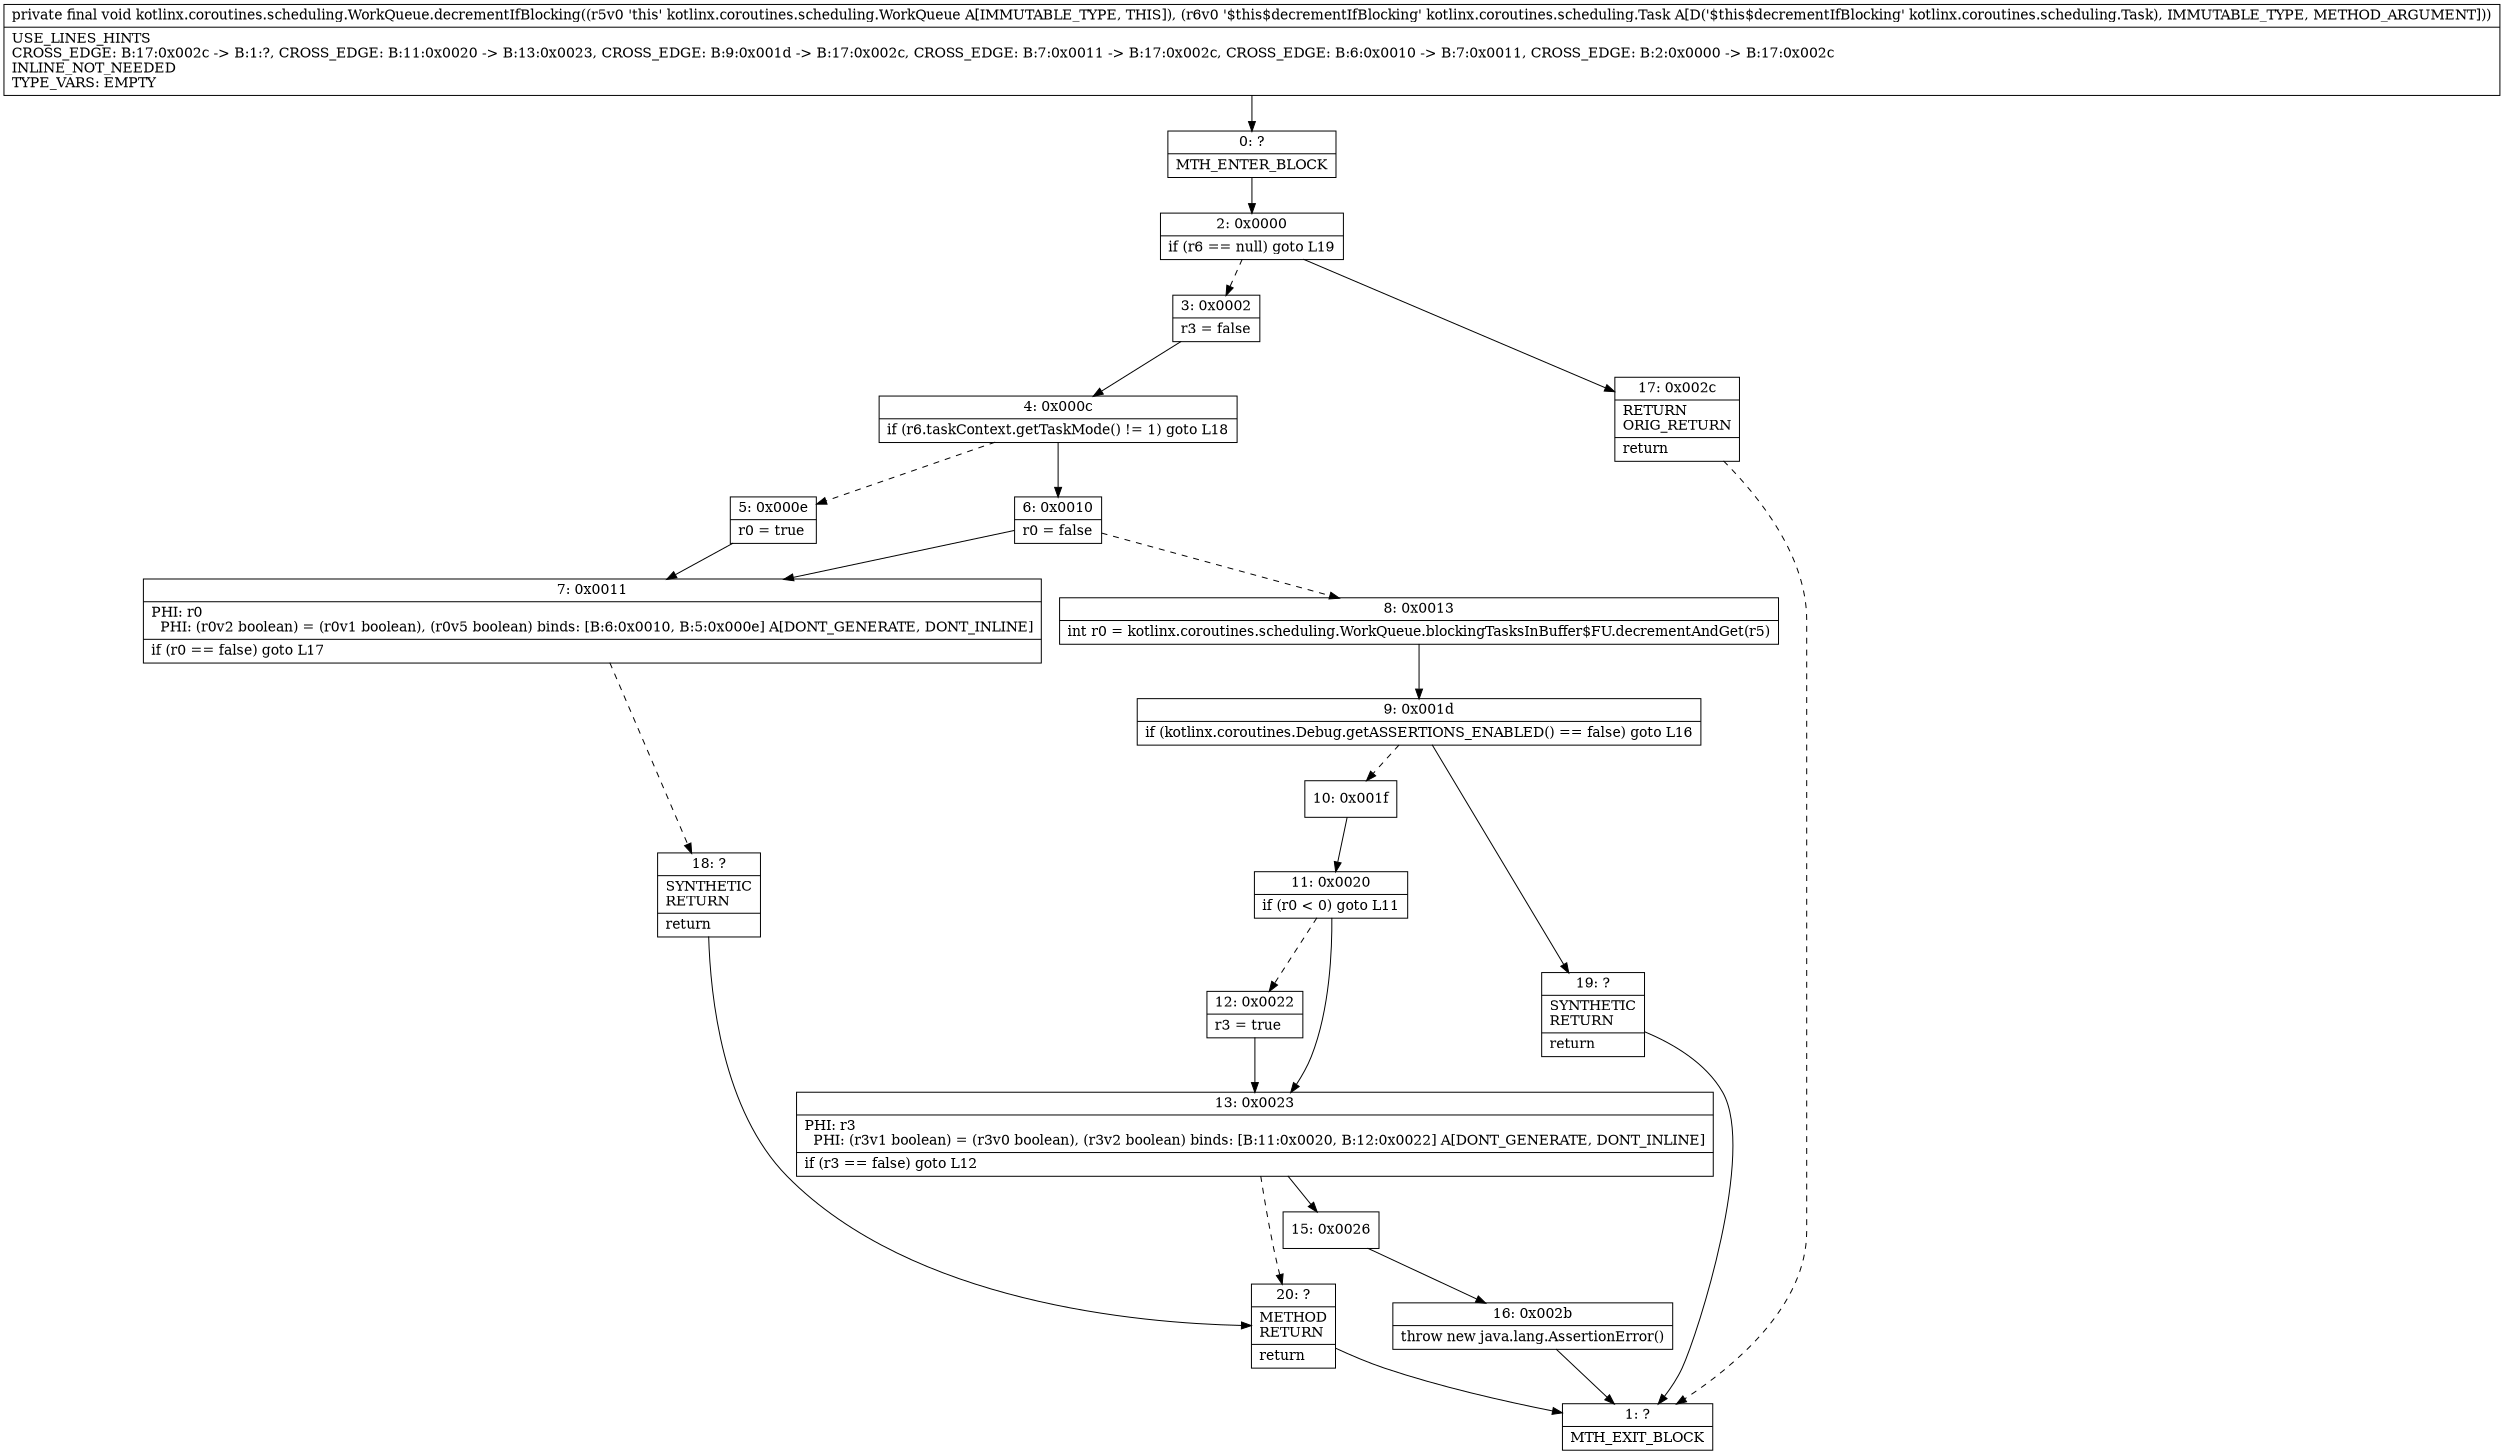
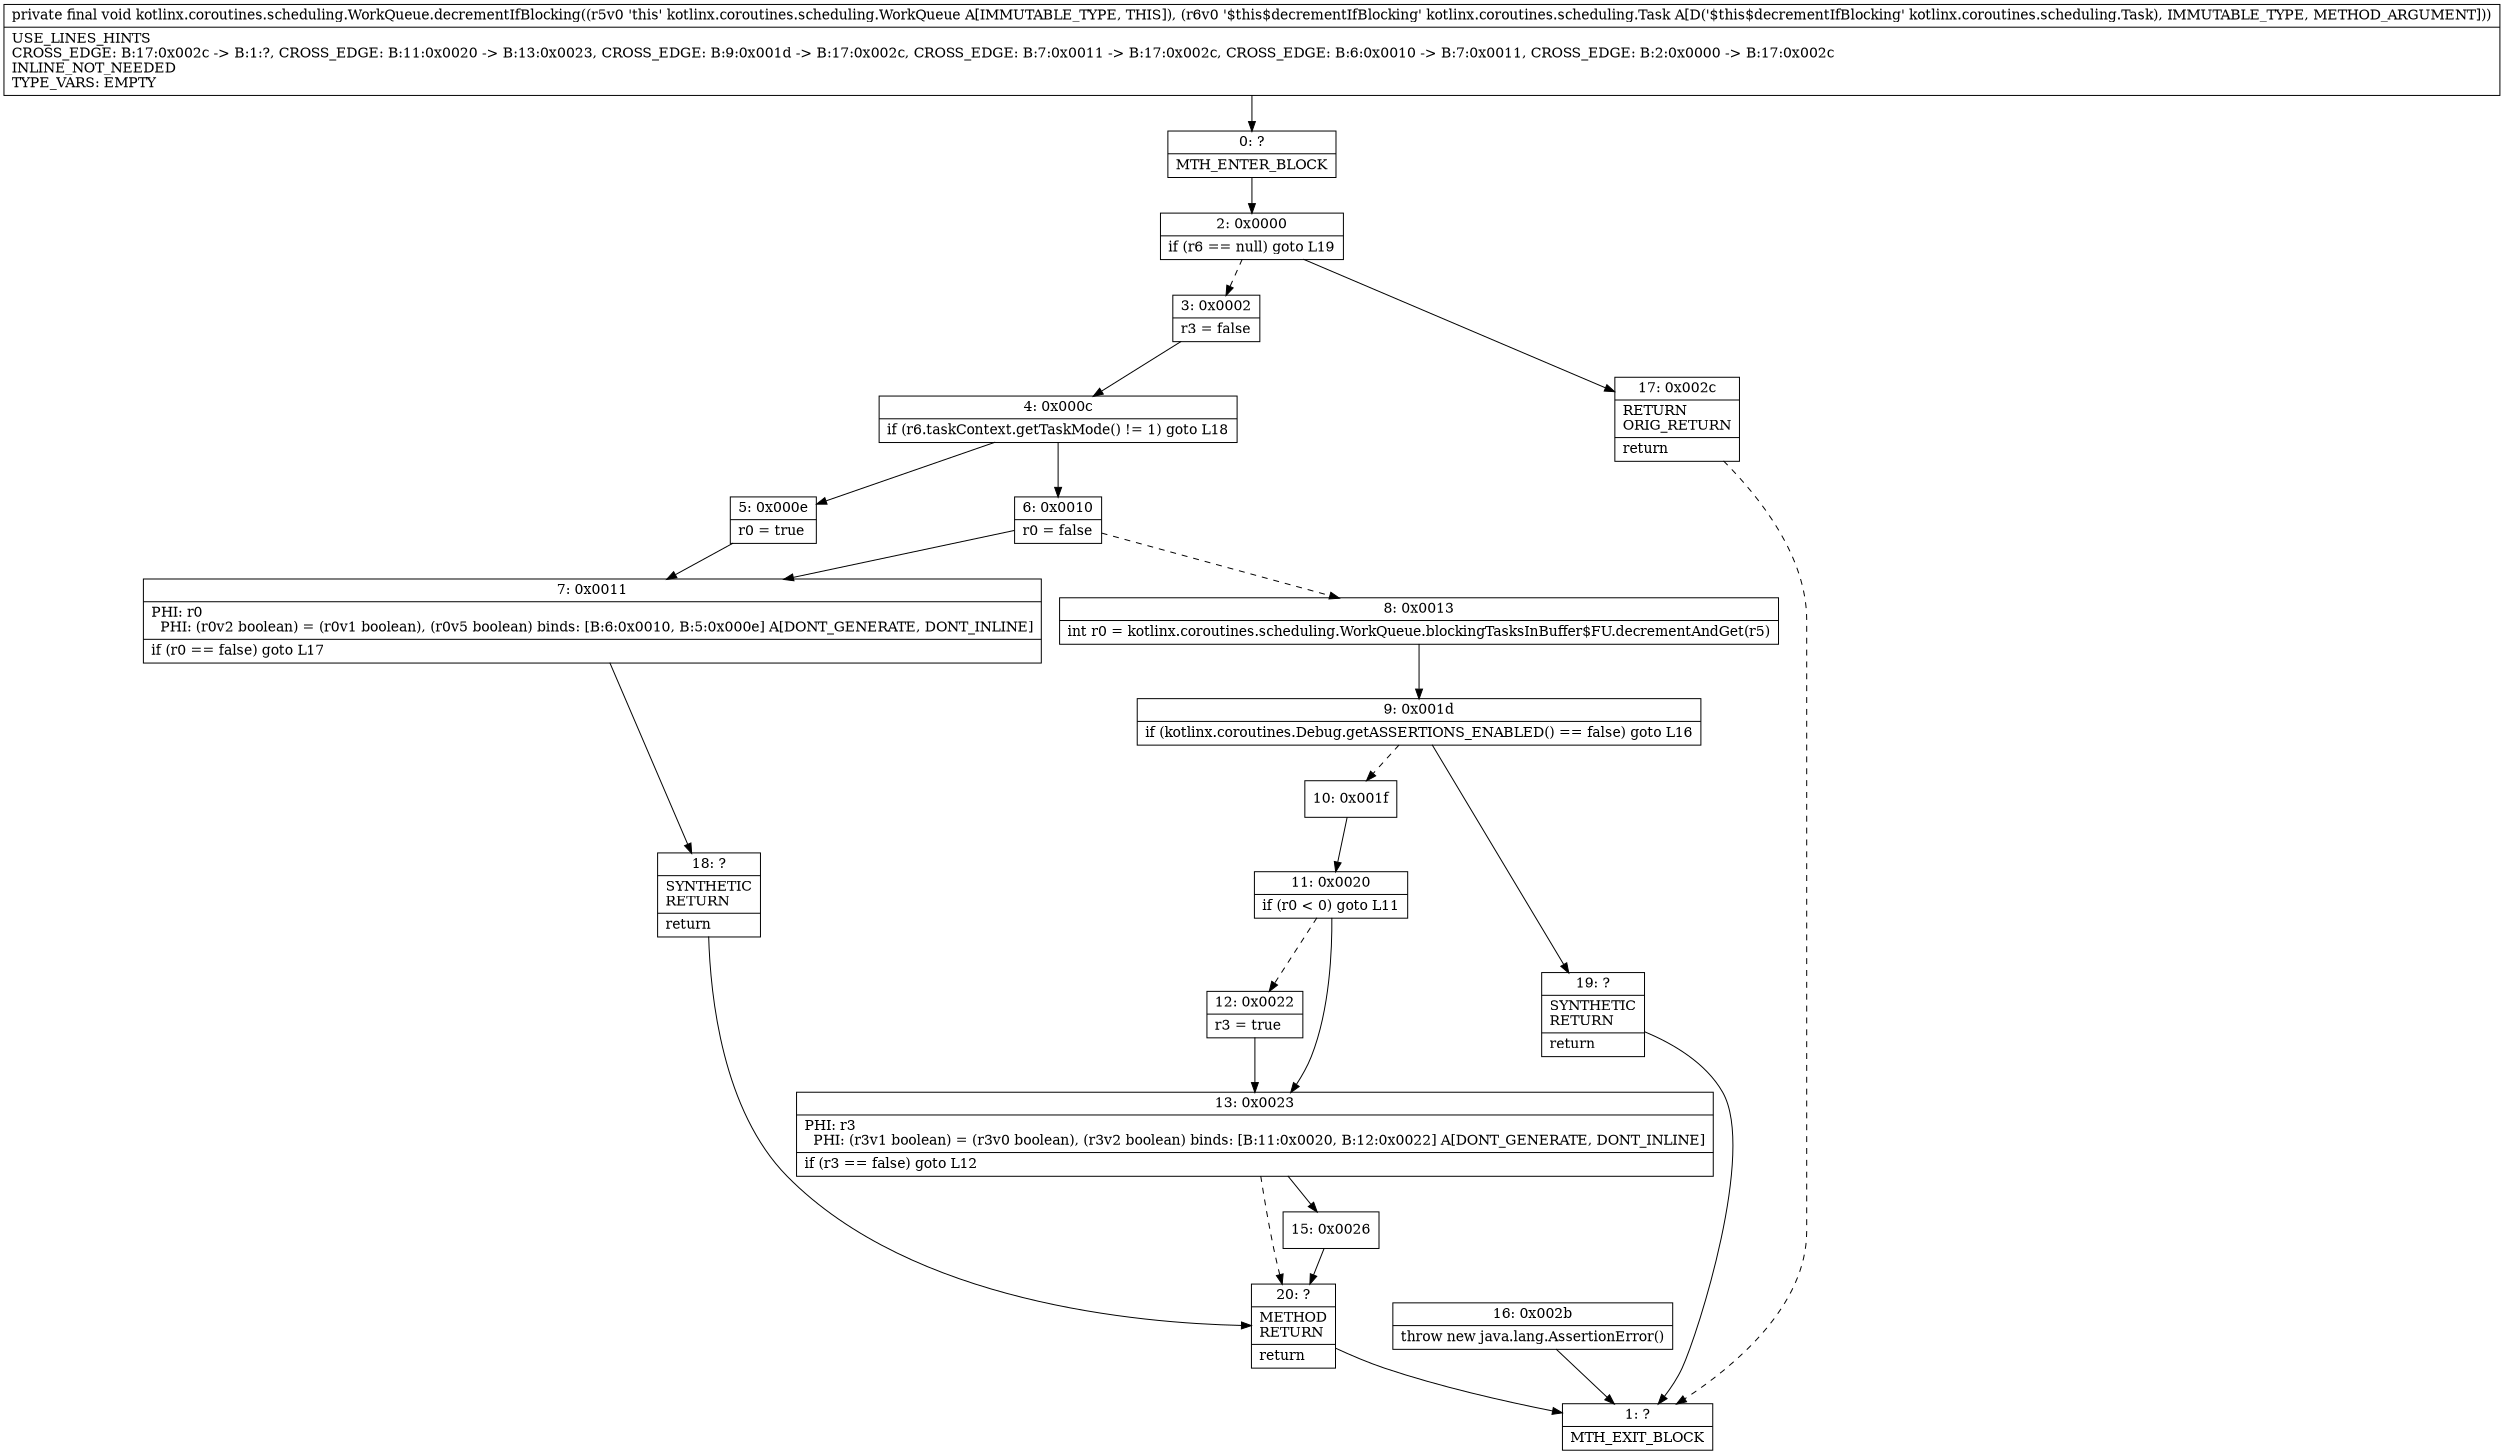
edge "4: 0x000c" -> "5: 0x000e": style dashed -> solid
edge "7: 0x0011" -> "18: ?": style dashed -> solid
edge "15: 0x0026" -> "16: 0x002b": now "15: 0x0026" -> "20: ?"
